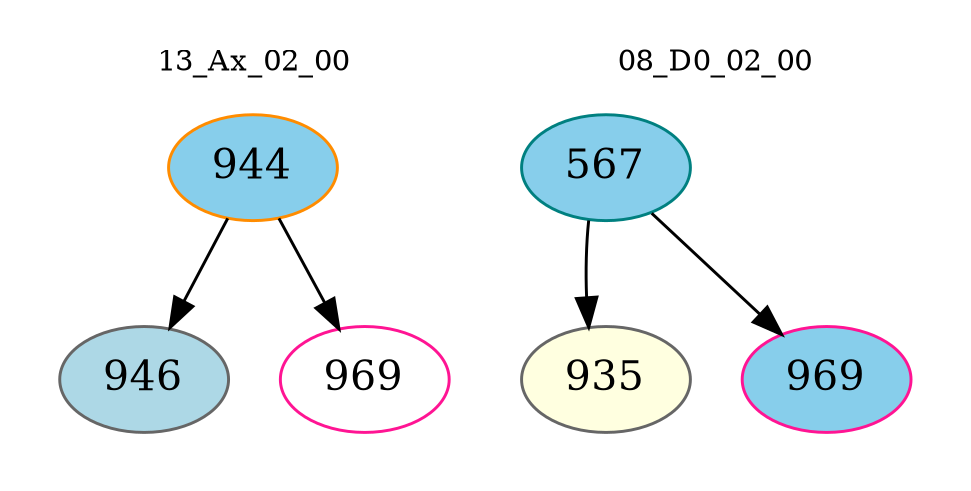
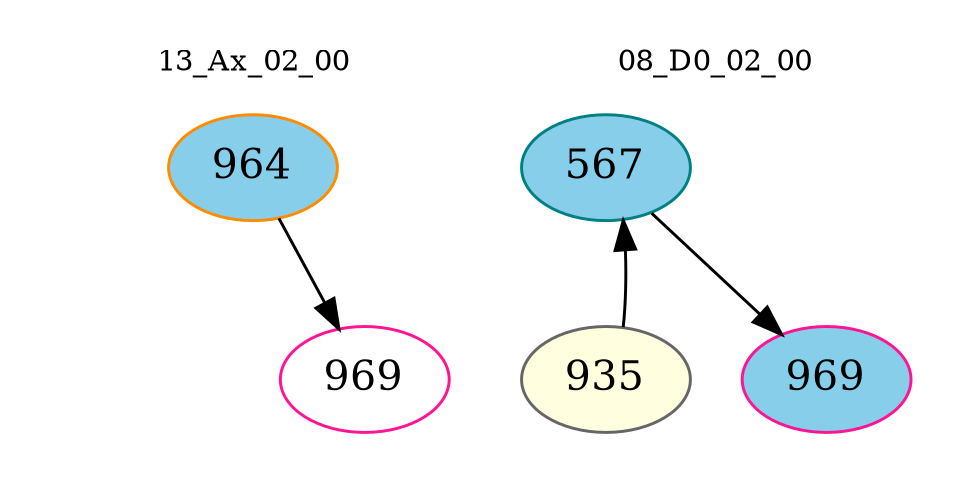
node "944": label "944" -> "964"
edge "567" -> "935": reversed
node "946": removed
